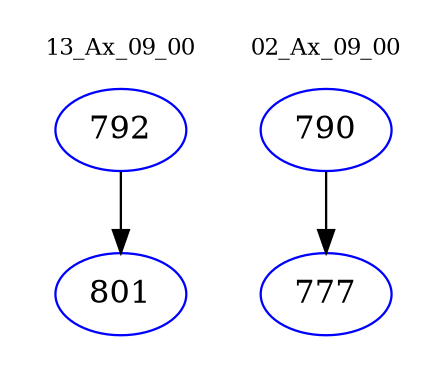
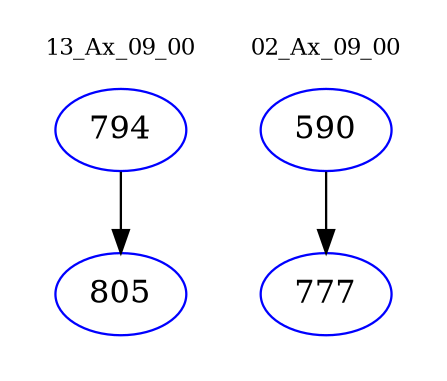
node "792": label "792" -> "794"
node "790": label "790" -> "590"
node "801": label "801" -> "805"
